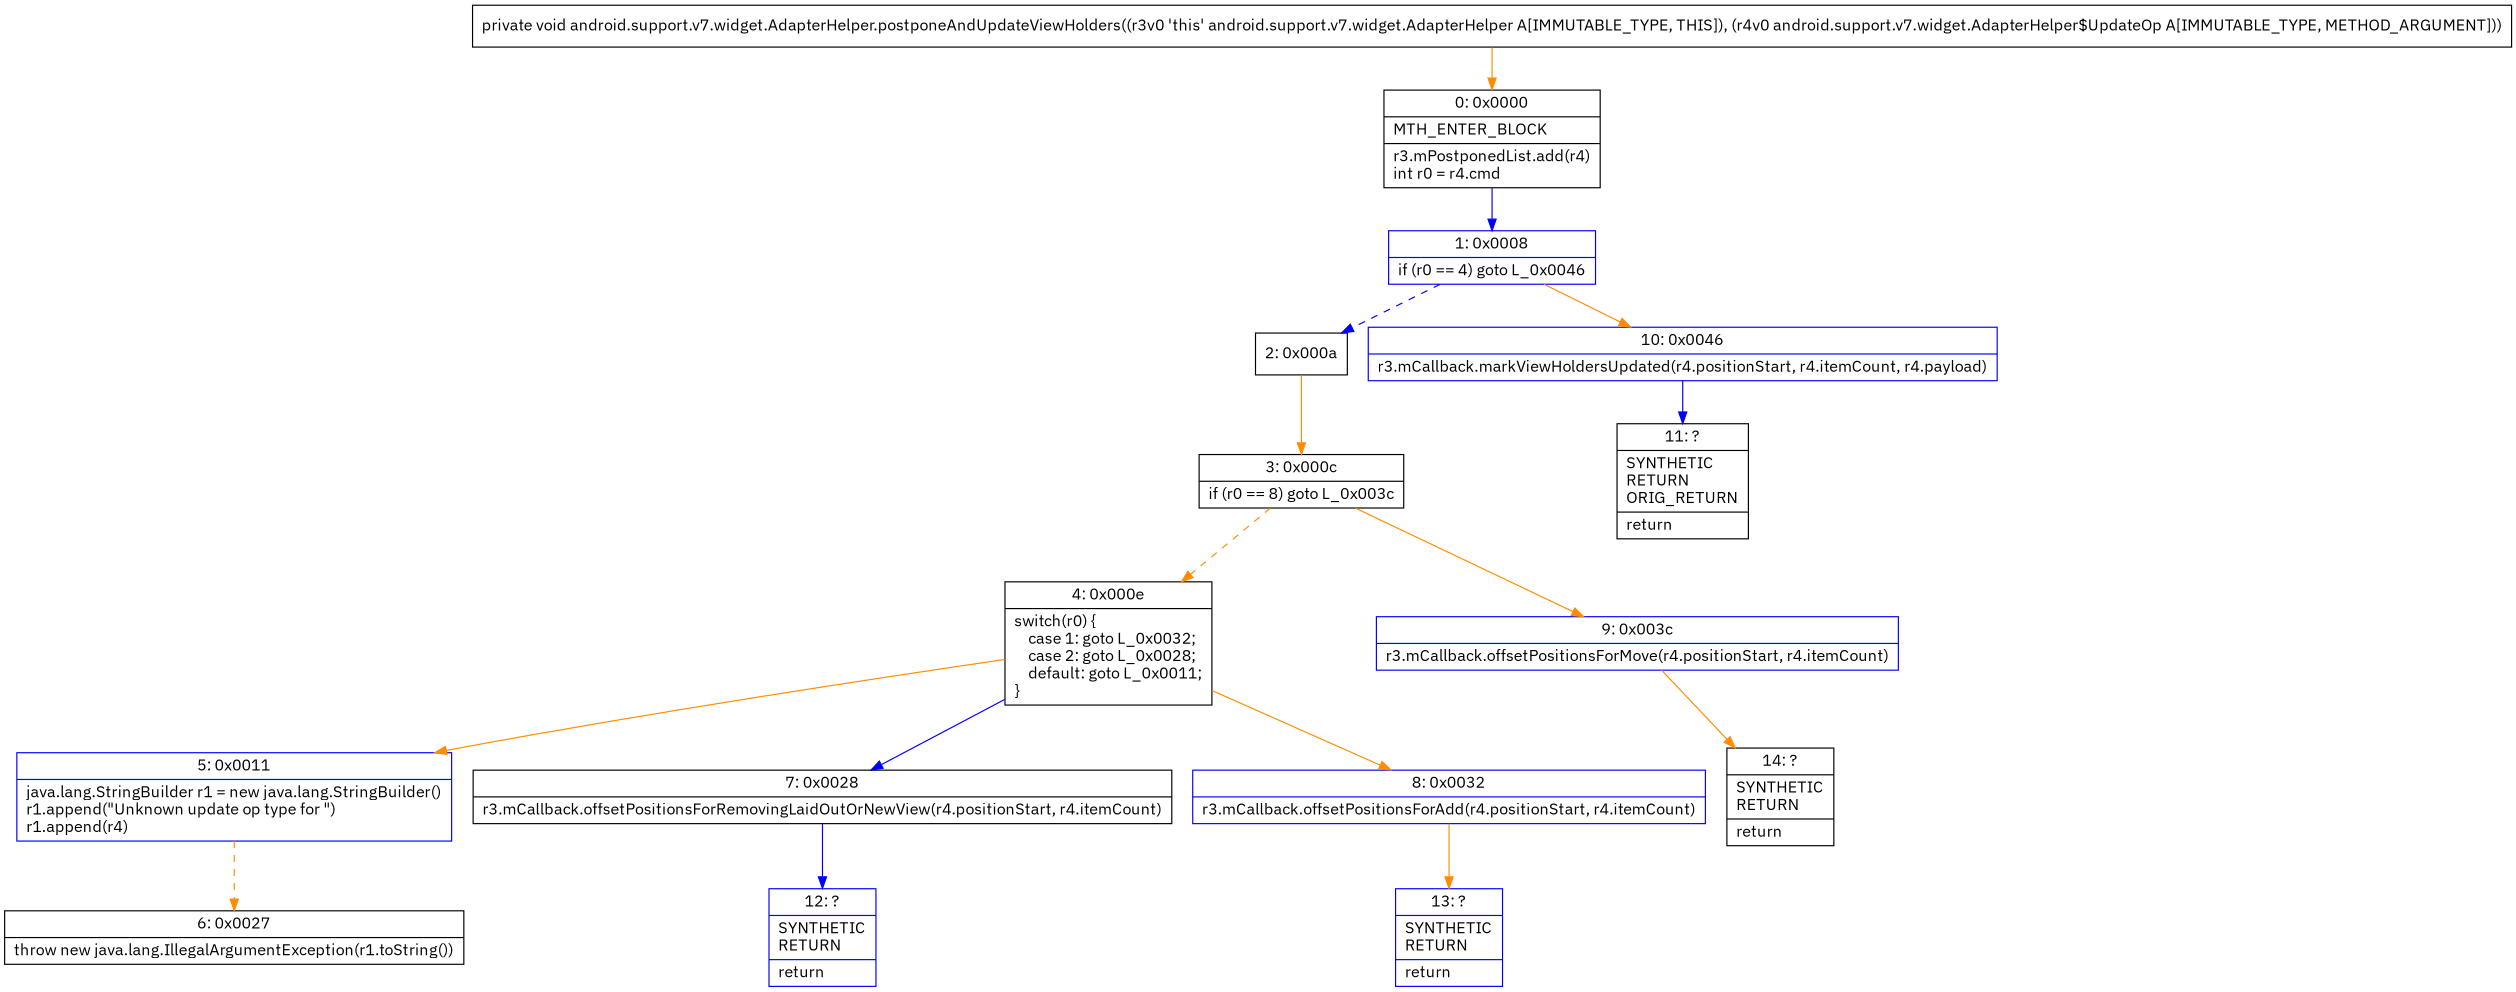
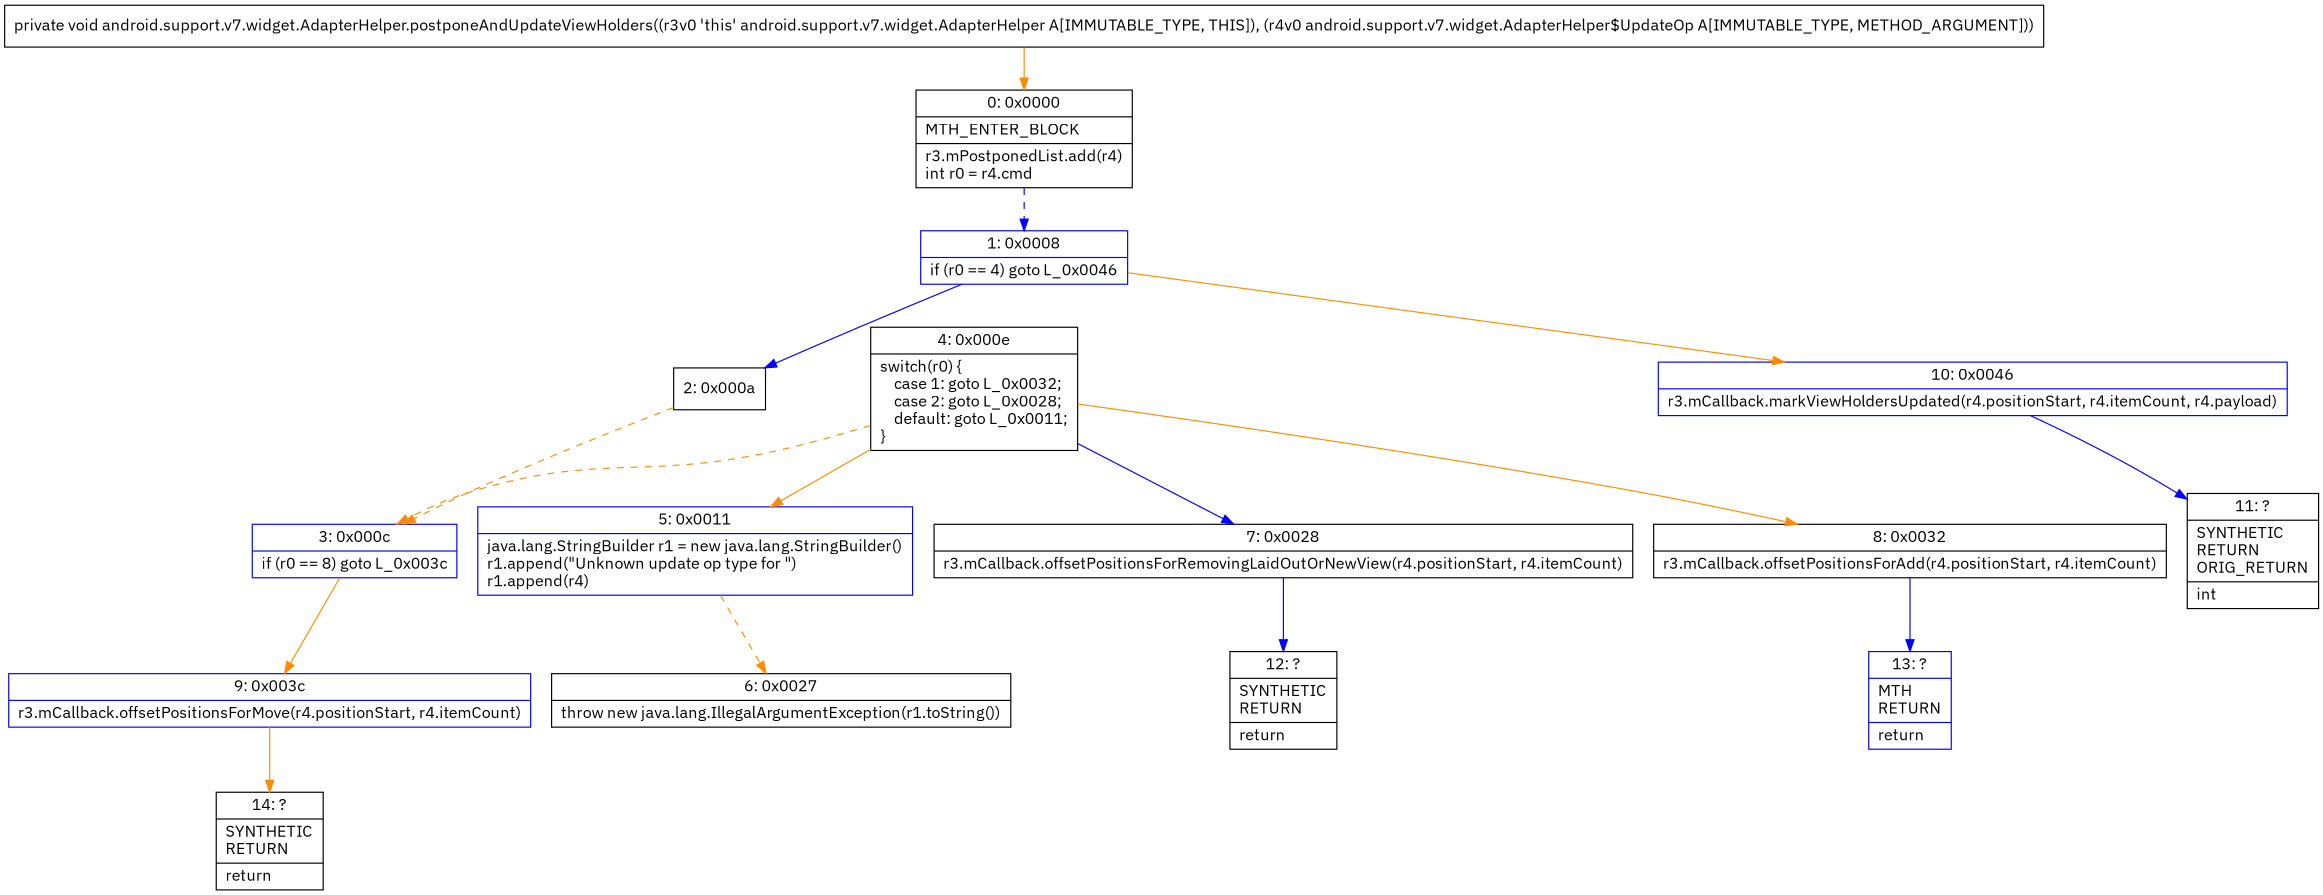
edge "0: 0x0000" -> "1: 0x0008": style solid -> dashed
edge "1: 0x0008" -> "2: 0x000a": style dashed -> solid
edge "2: 0x000a" -> "3: 0x000c": style solid -> dashed
node "3: 0x000c": color black -> blue
node "11: ?": text "return" -> "int"
edge "3: 0x000c" -> "4: 0x000e": reversed
node "8: 0x0032": color blue -> black
edge "8: 0x0032" -> "13: ?": color darkorange -> blue
node "13: ?": text "SYNTHETIC" -> "MTH"
node "12: ?": color blue -> black
